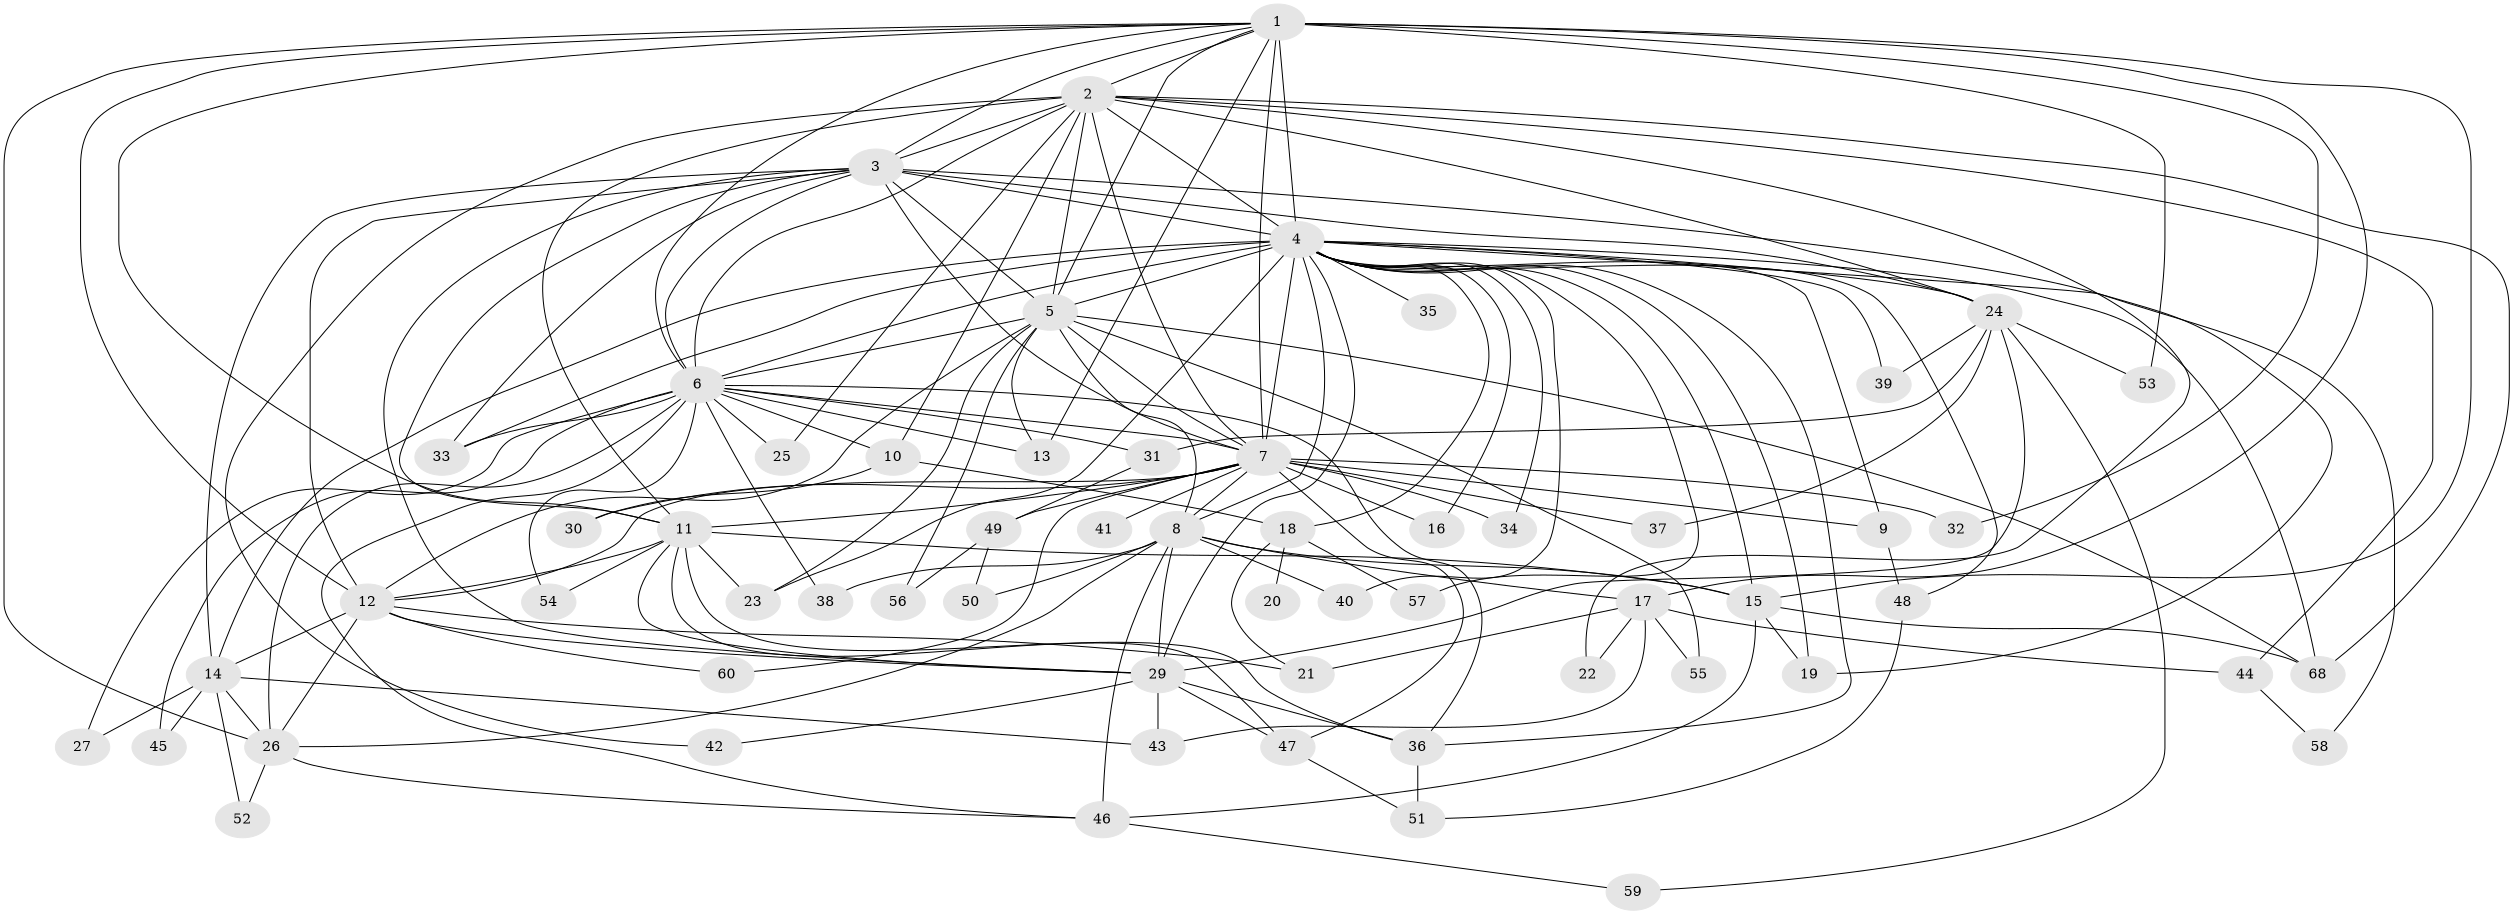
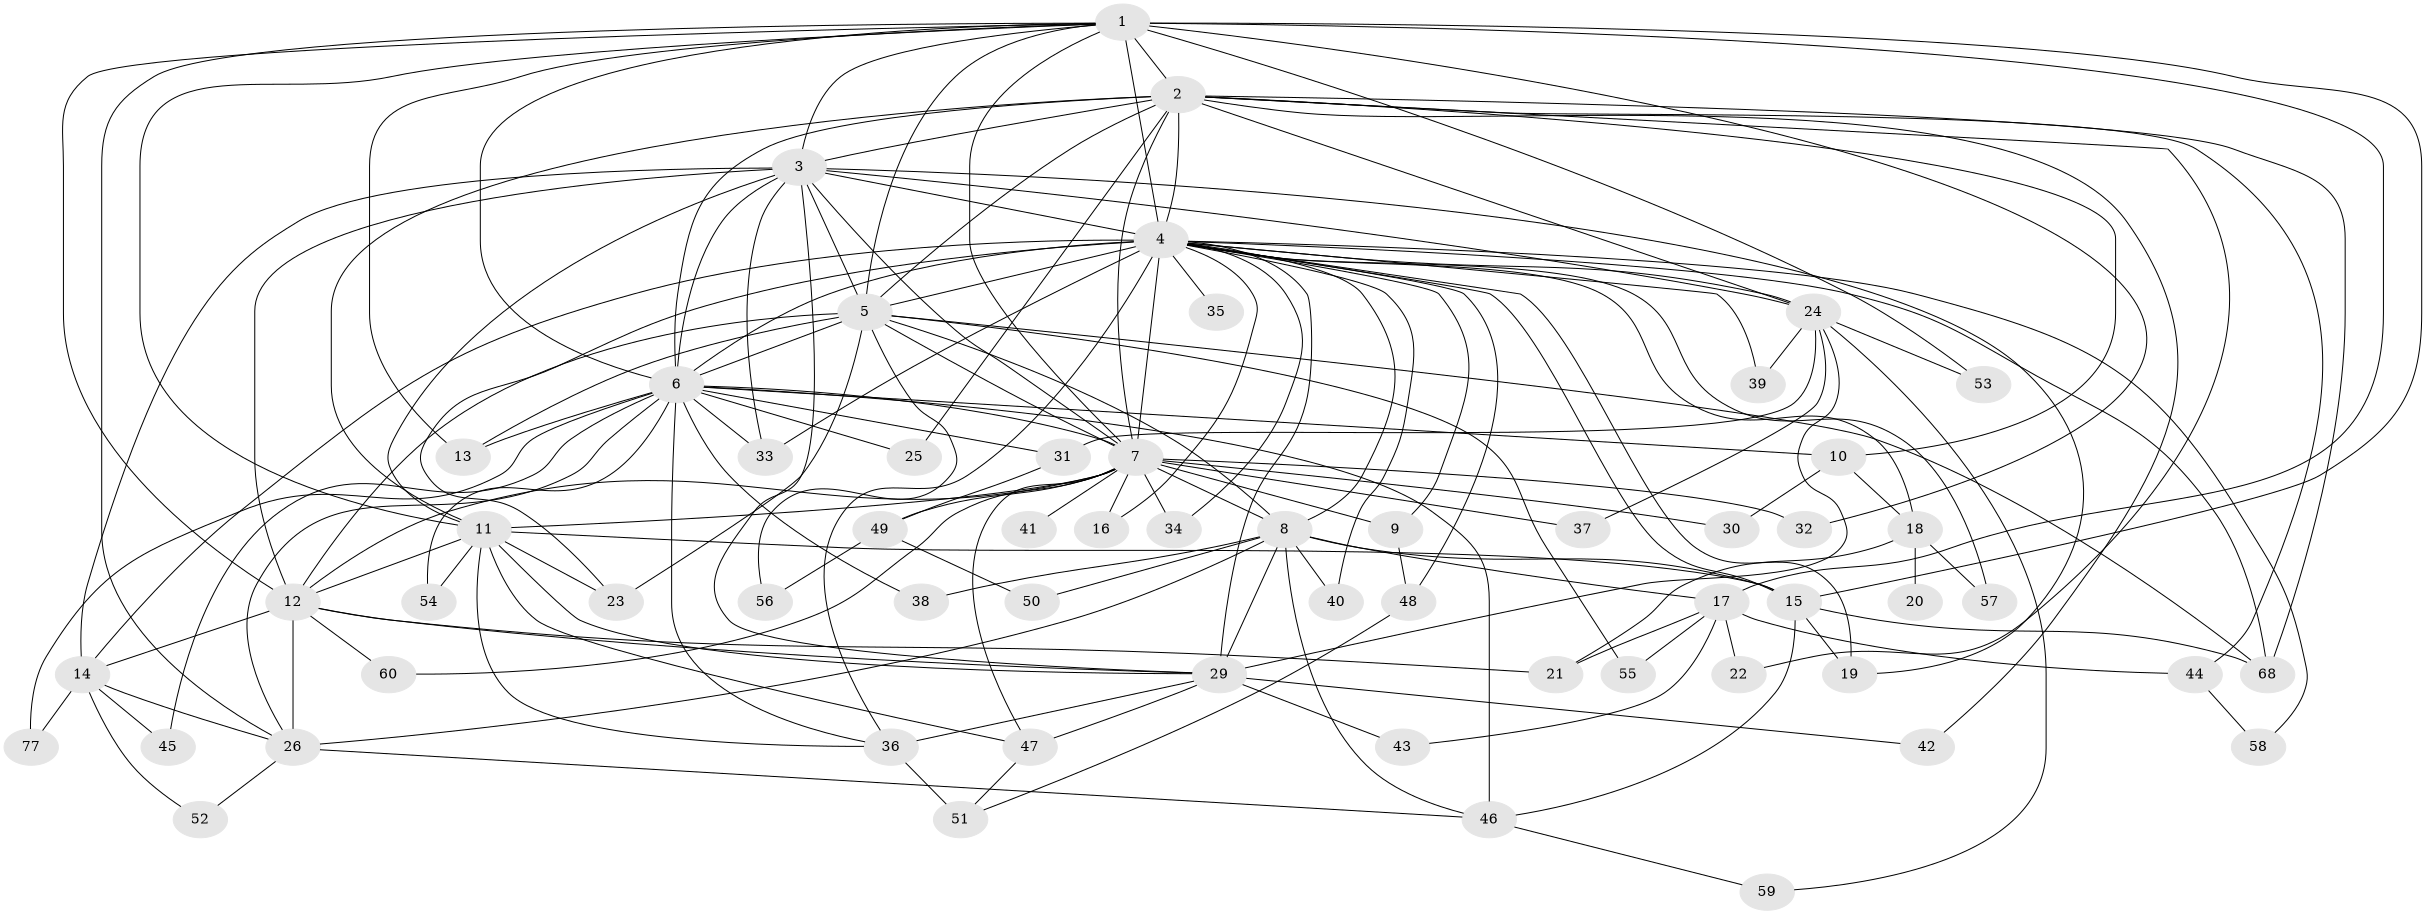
edge "14" -- "43": removed
node "27": label "27" -> "77"
